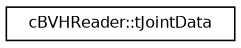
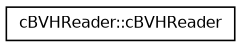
node "cBVHReader::tJointData": label "cBVHReader::tJointData" -> "cBVHReader::cBVHReader"
